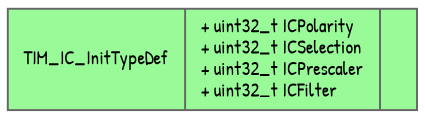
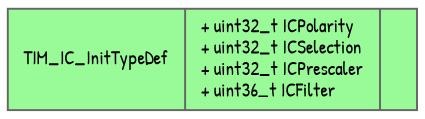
node "TIM_IC_InitTypeDef": text "+ uint32_t ICFilter" -> "+ uint36_t ICFilter"
